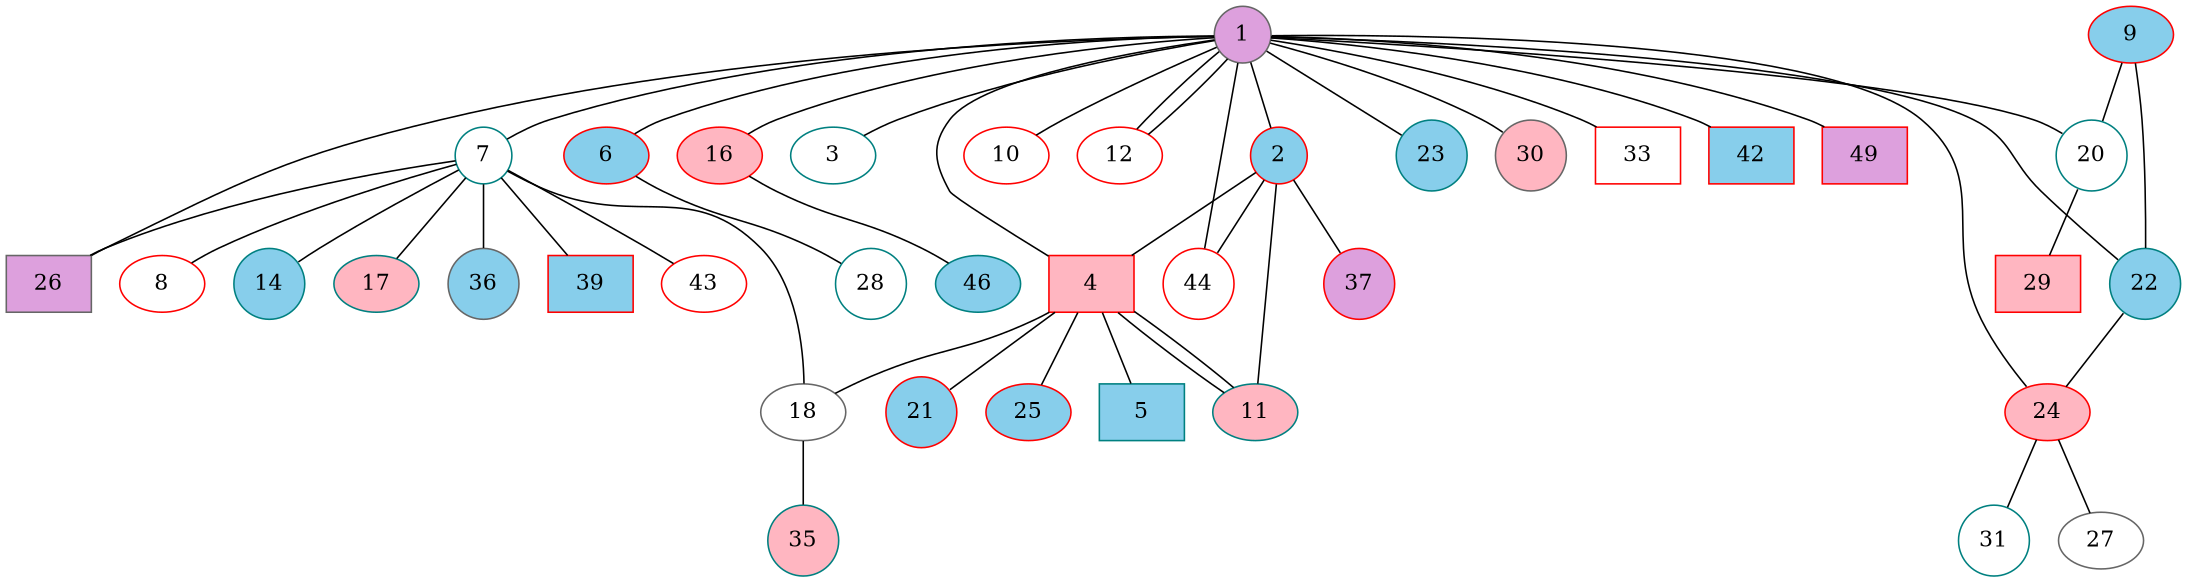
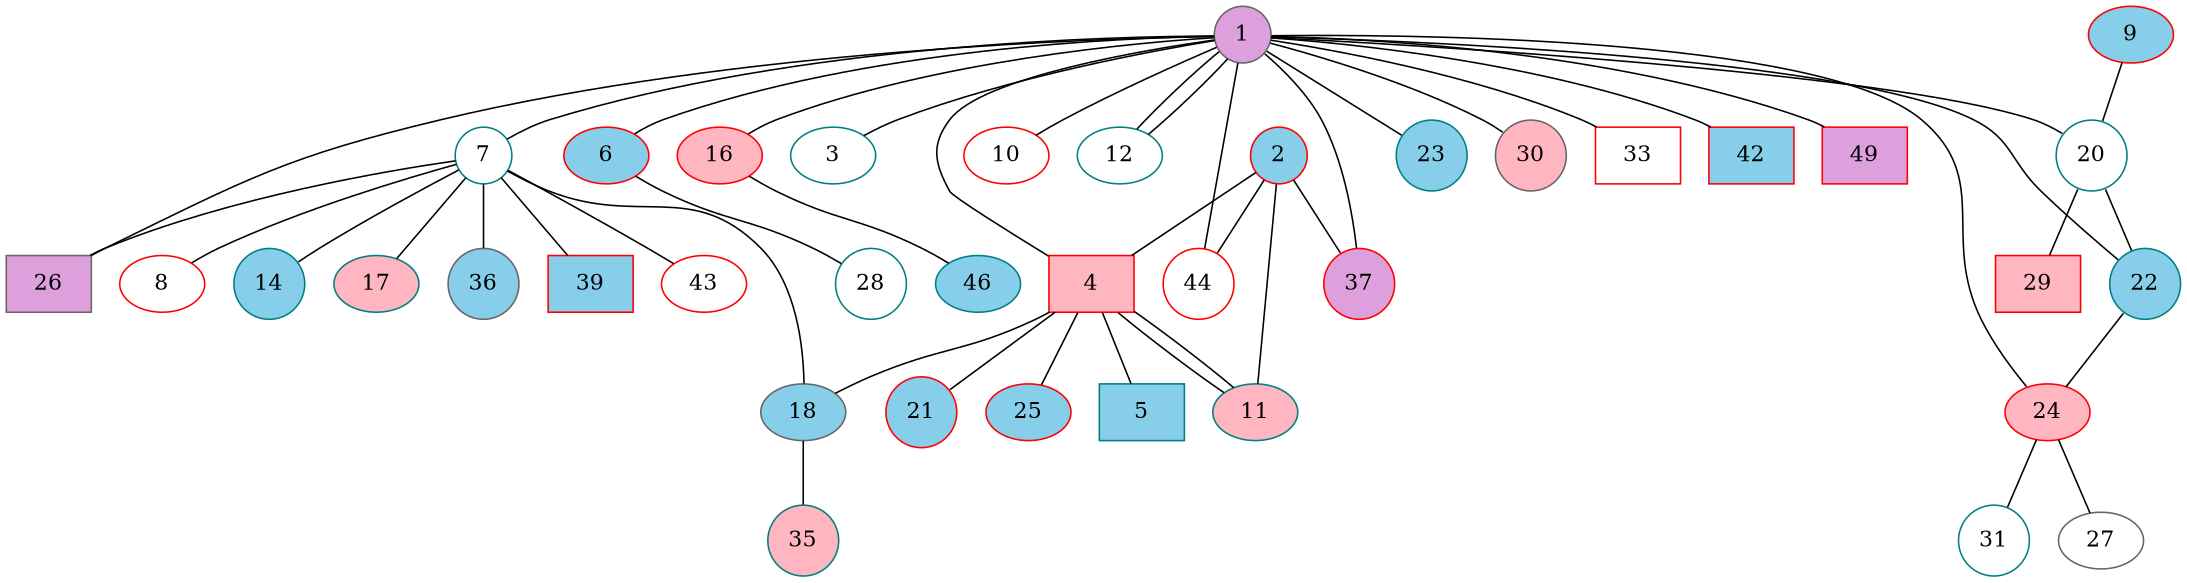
edge "1" -- "2": now "1" -- "37"
edge "9" -- "22": now "20" -- "22"
node "12": color red -> teal
node "18": fillcolor white -> skyblue
